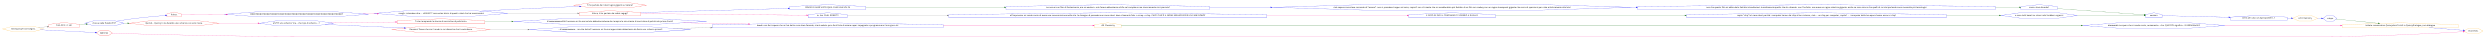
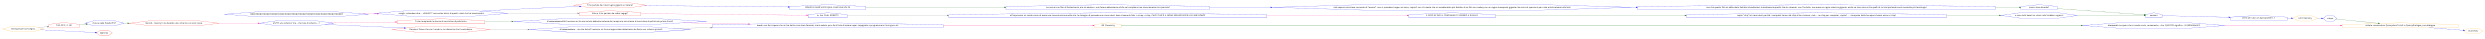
edge "Allora, ti ho parlato dei robot segugi?" -> "PENSO DI AVER VISTO QUEL FILM UNA VOLTA": now "Ti ho parlato dei robot ragno giganti su Venere?" -> "PENSO DI AVER VISTO QUEL FILM UNA VOLTA"
node "Robot.": removed
edge "[Ignora.]" -> "Chat ends.": removed
